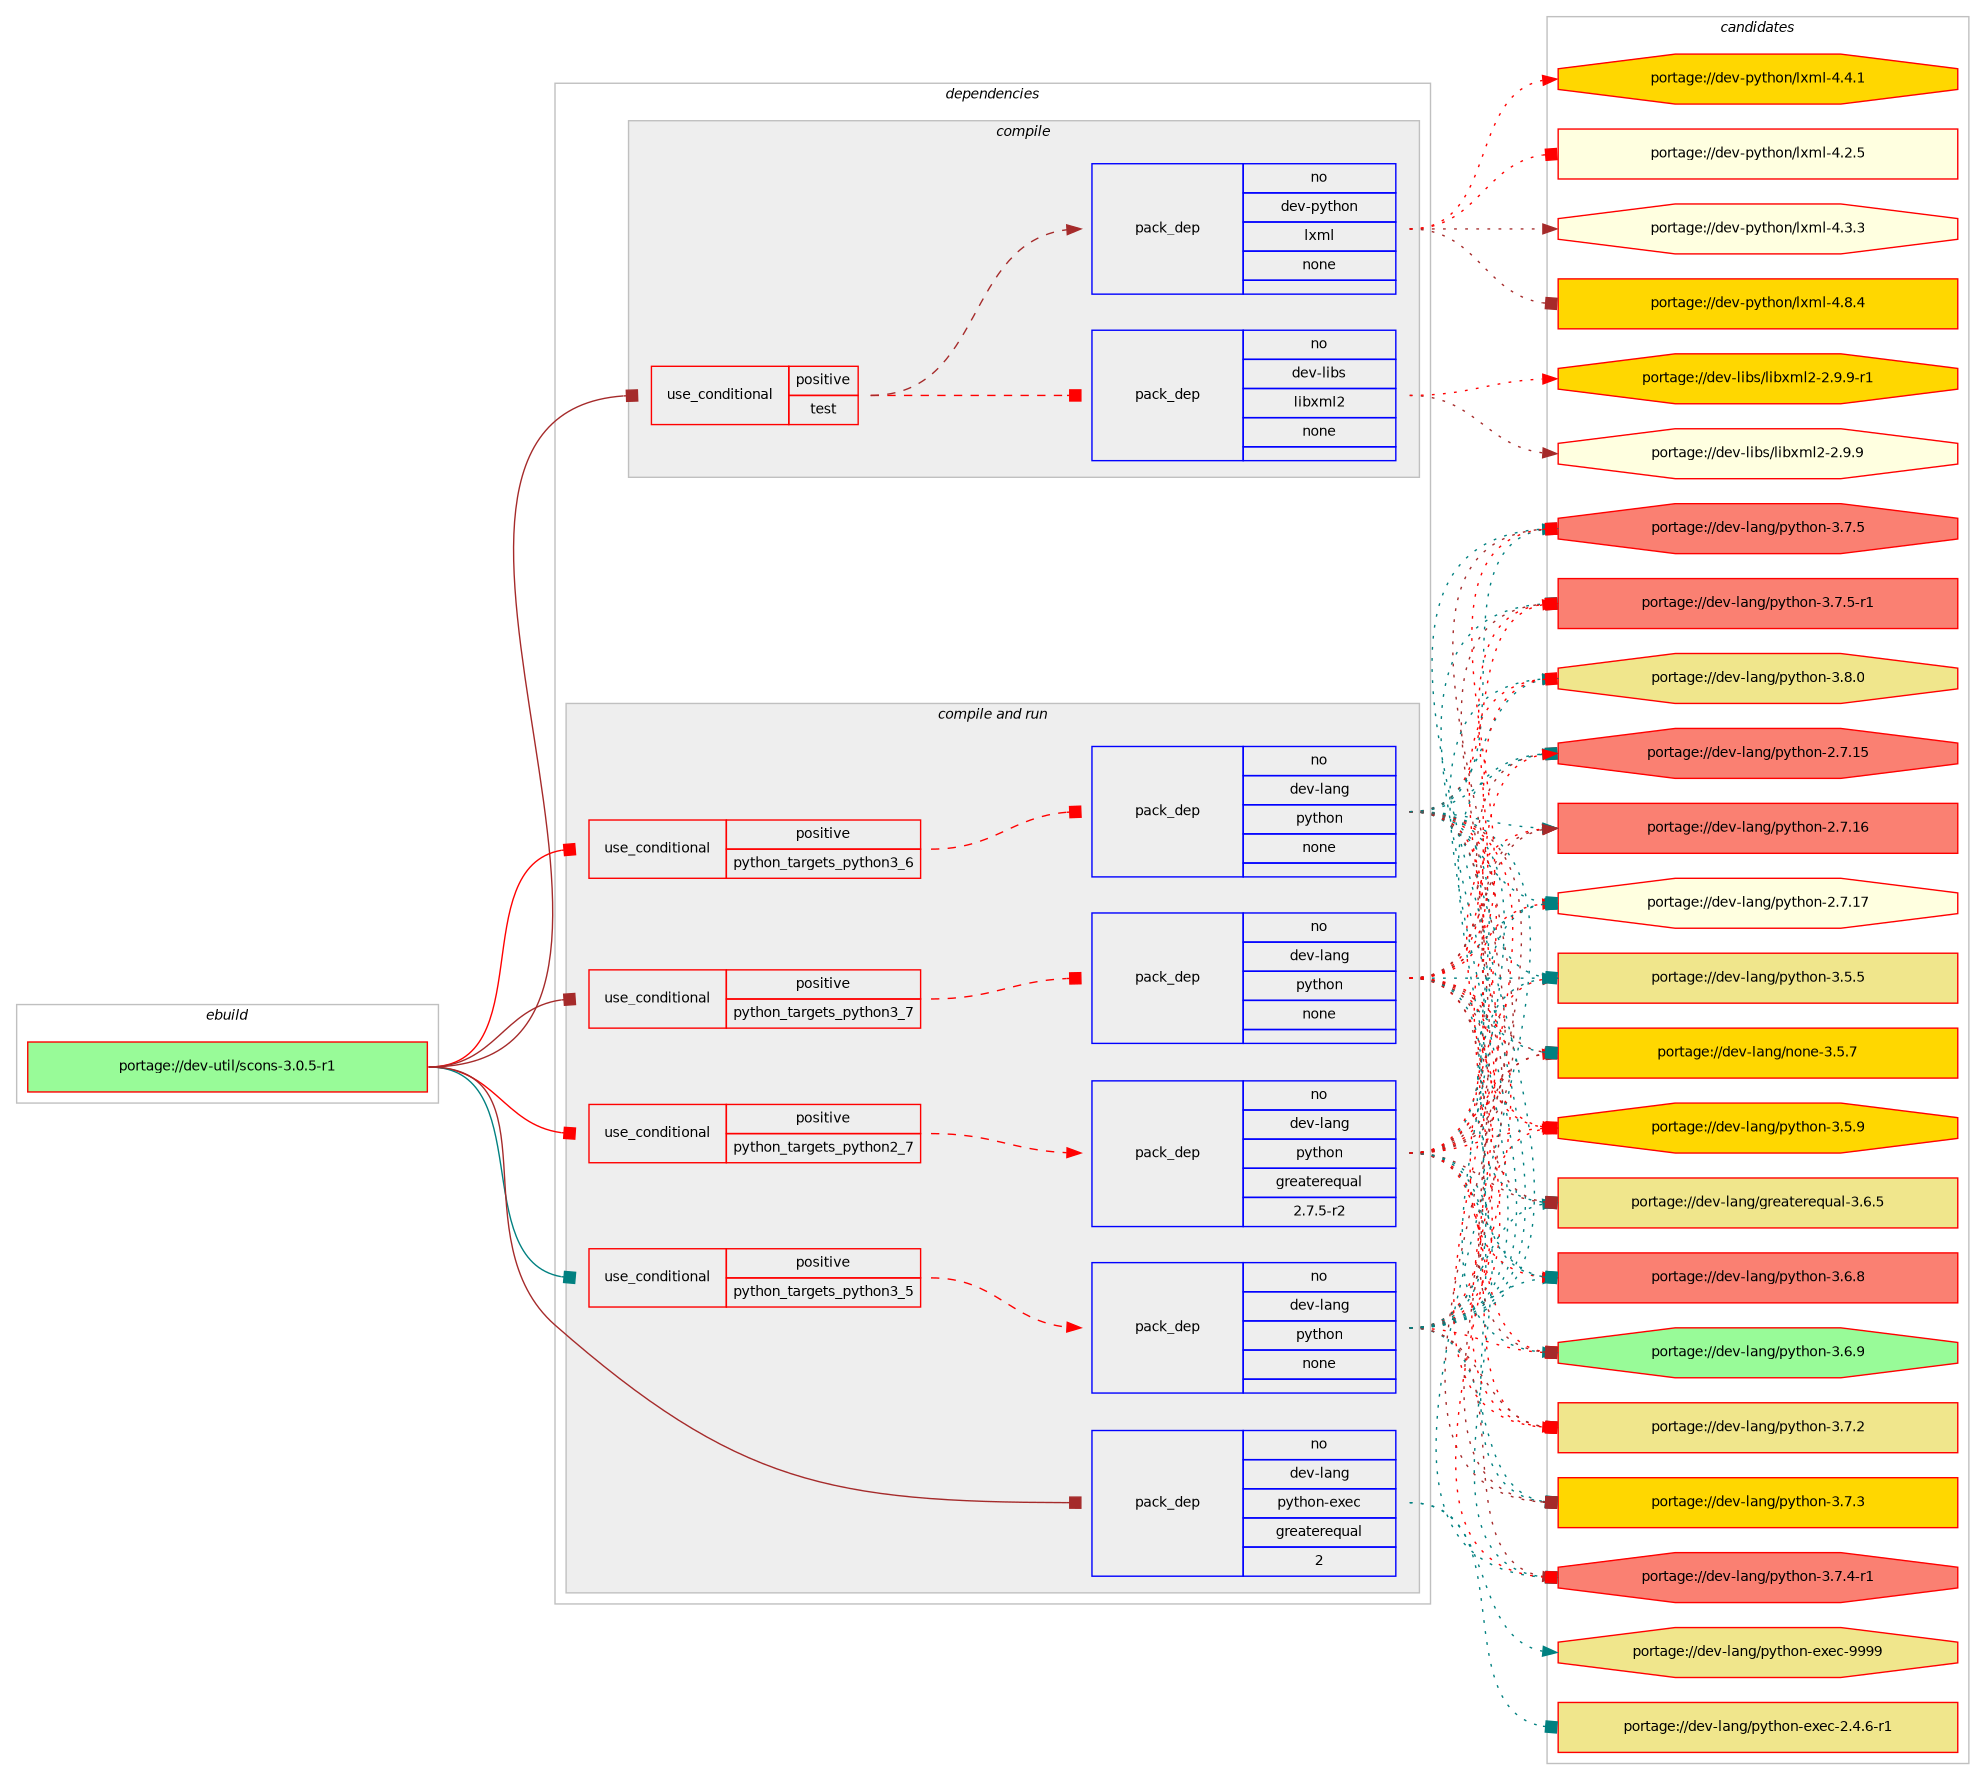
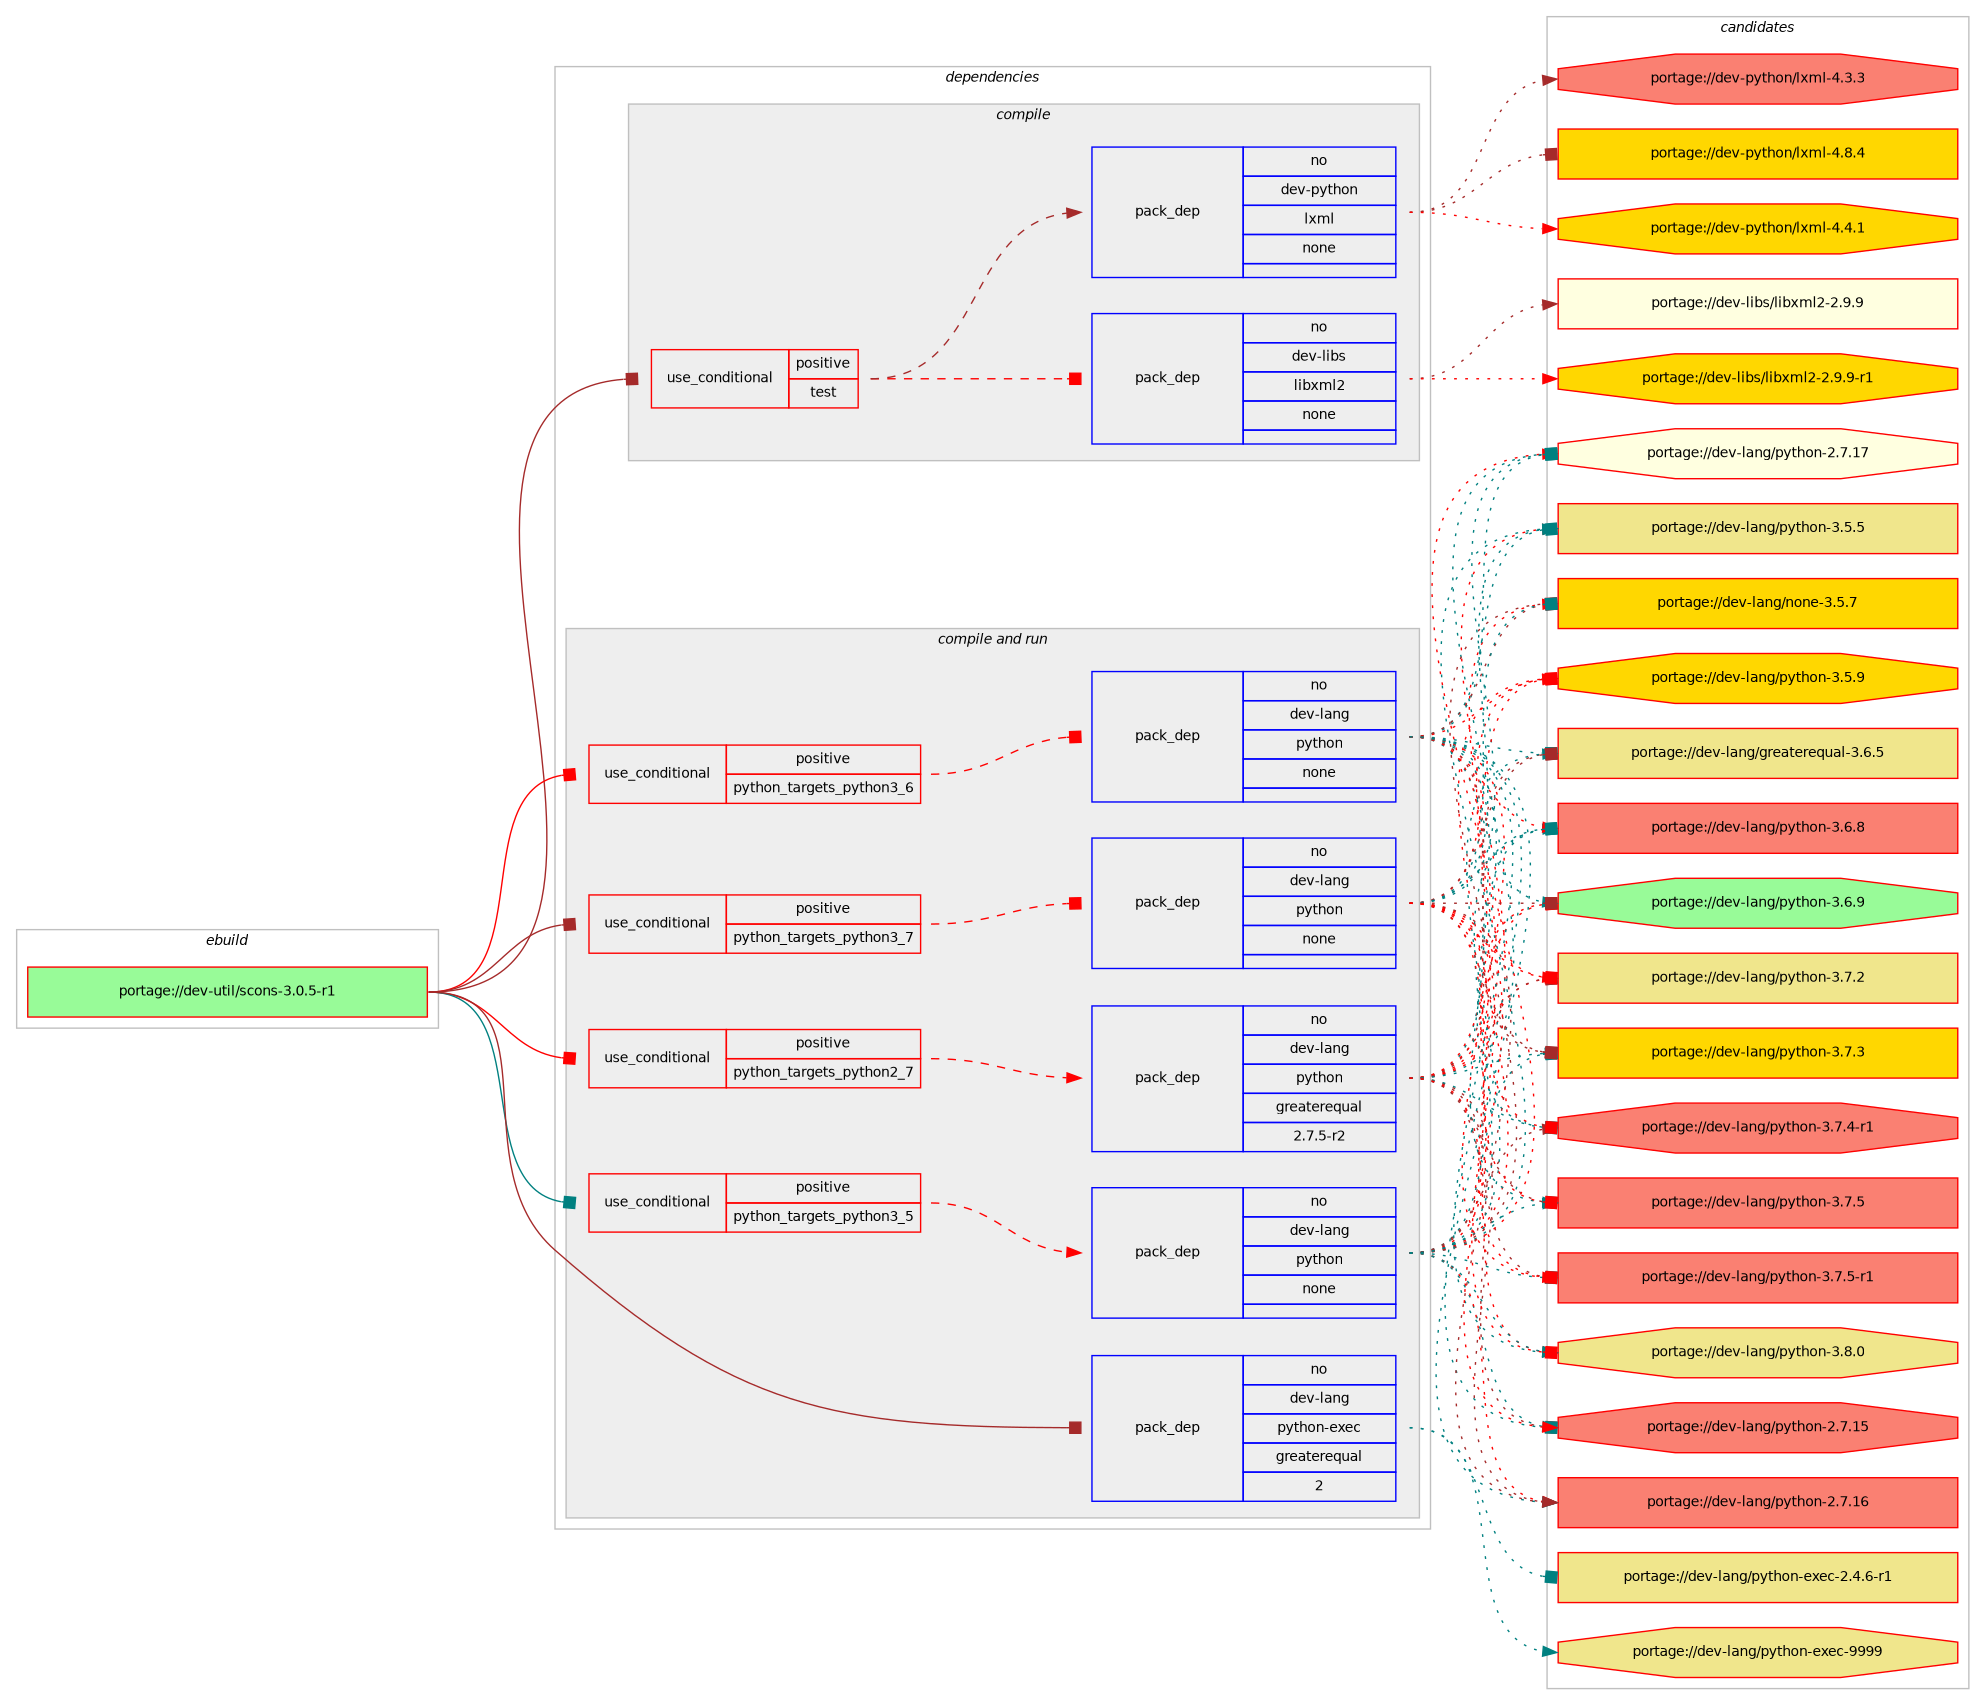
node "portage://dev-python/lxml-4.2.5": removed
node "portage://dev-python/lxml-4.3.3": fillcolor lightyellow -> salmon
node "portage://dev-libs/libxml2-2.9.9": shape octagon -> box
node "portage://dev-lang/python-3.7.5": shape octagon -> box
